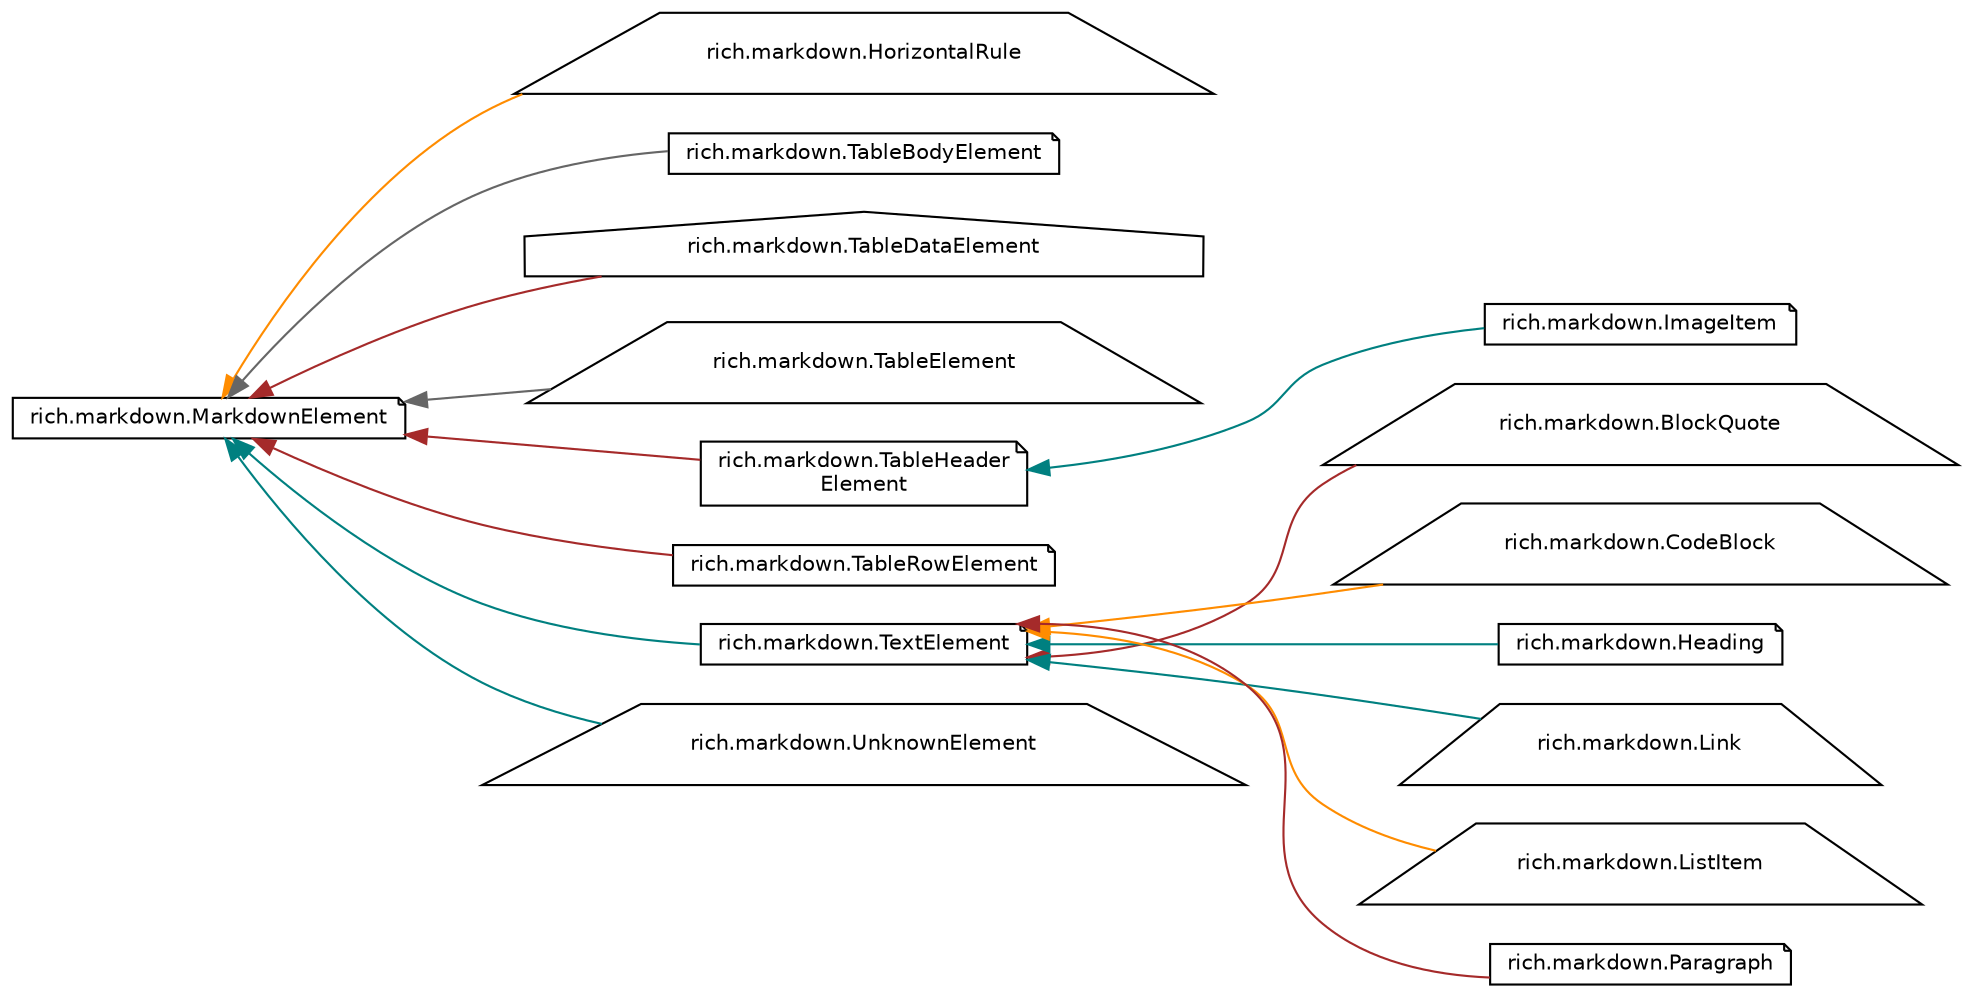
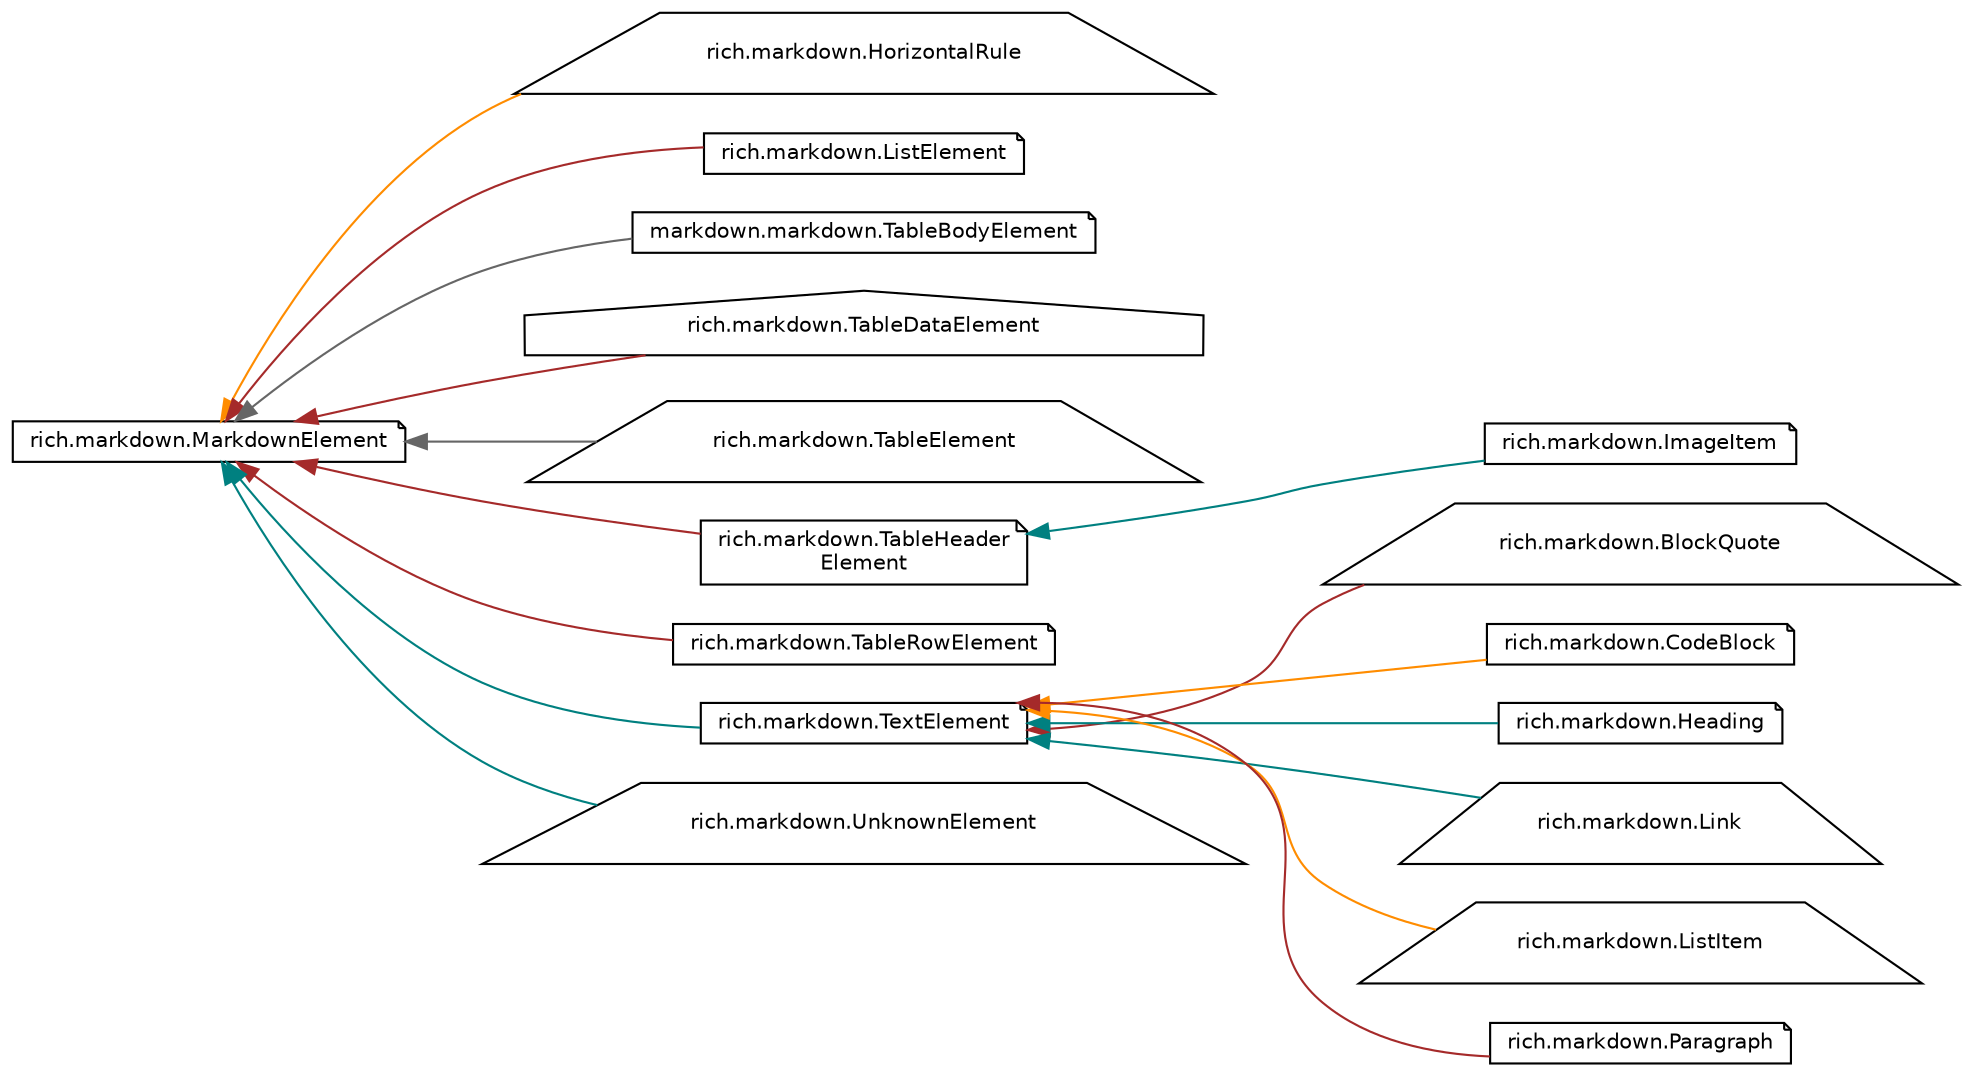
node "rich.markdown.TableBodyElement": label "rich.markdown.TableBodyElement" -> "markdown.markdown.TableBodyElement"
node "rich.markdown.ListElement": added
node "rich.markdown.CodeBlock": shape trapezium -> note
